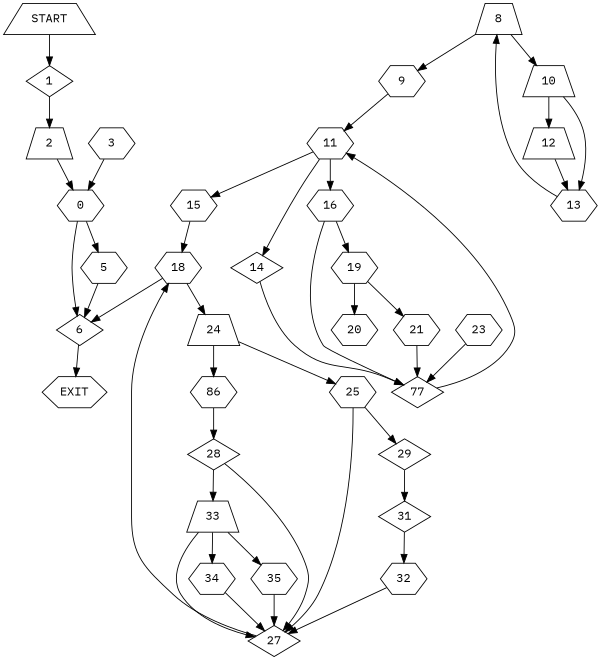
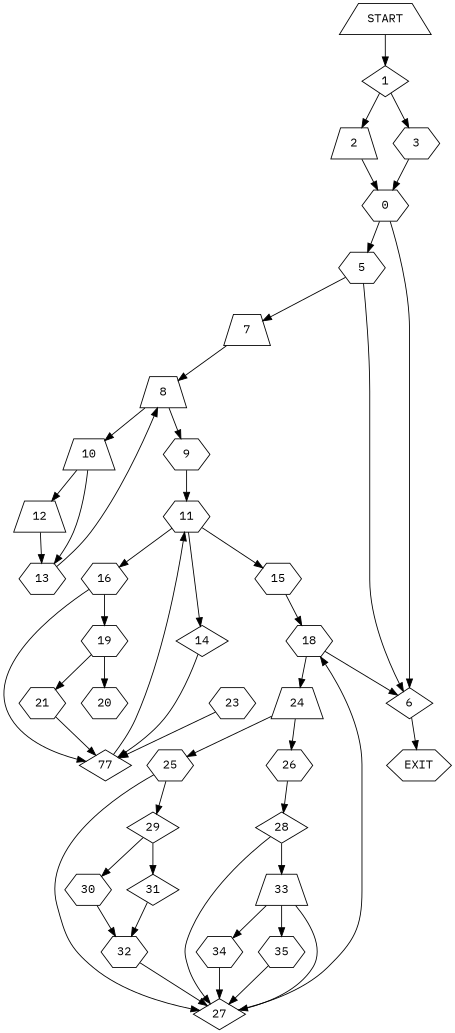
edge "1" -> "3": added
node "7": added
node "86": label "86" -> "26"
node "30": added
